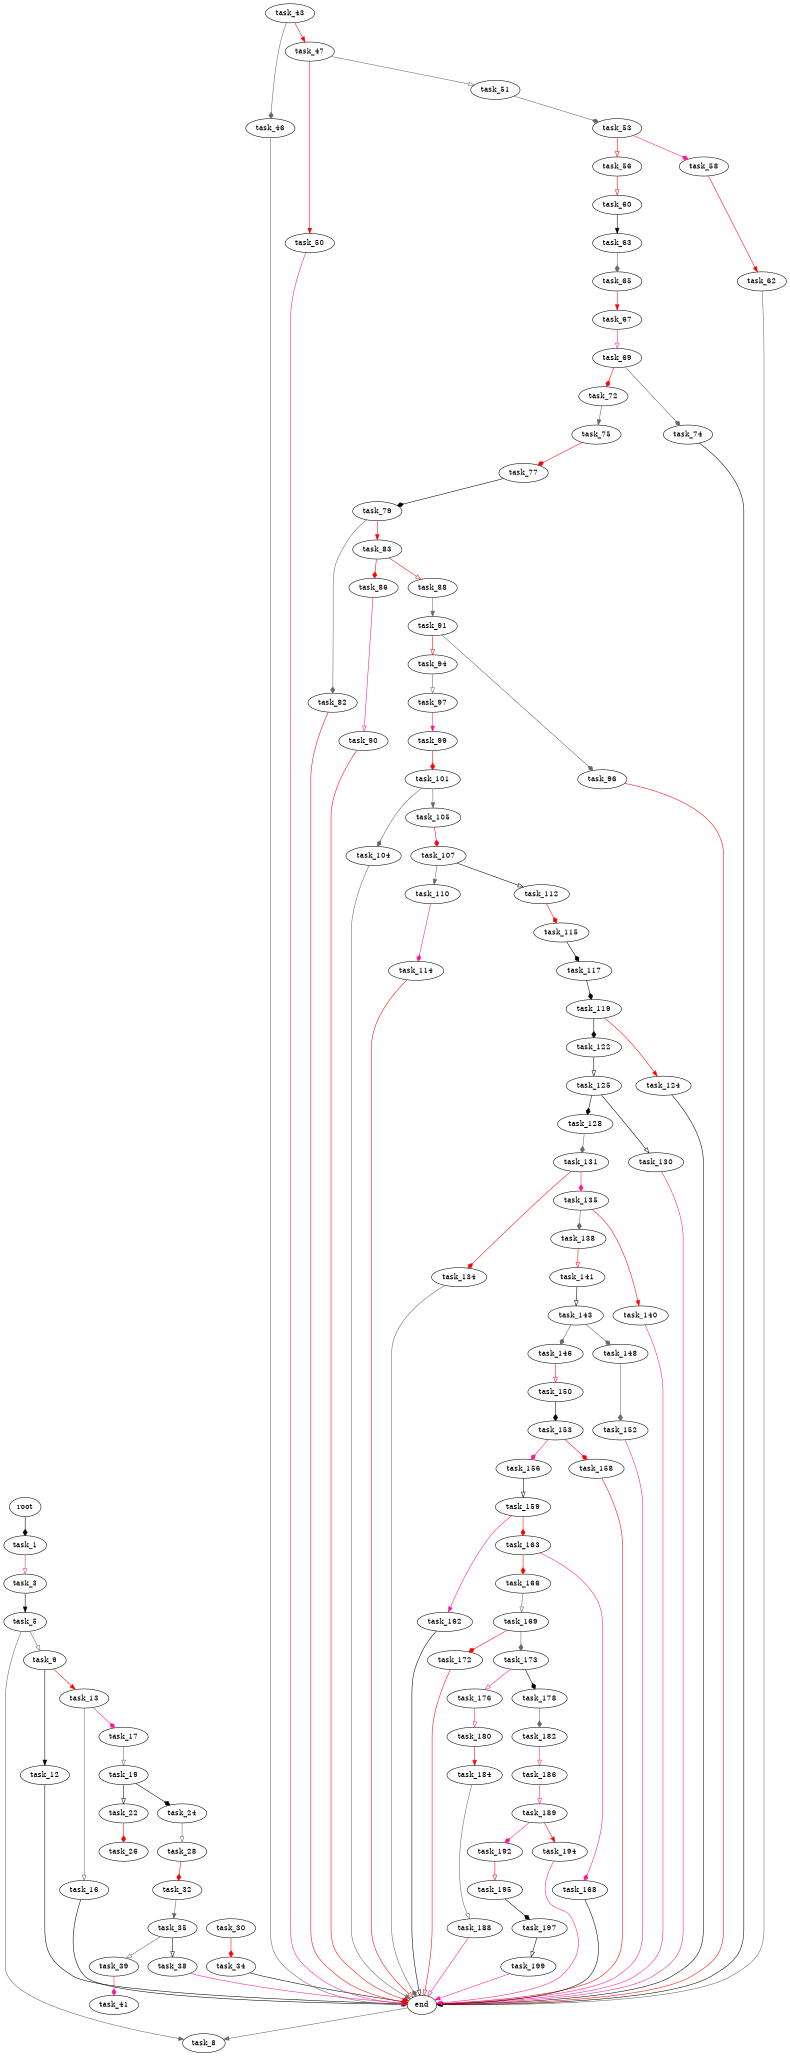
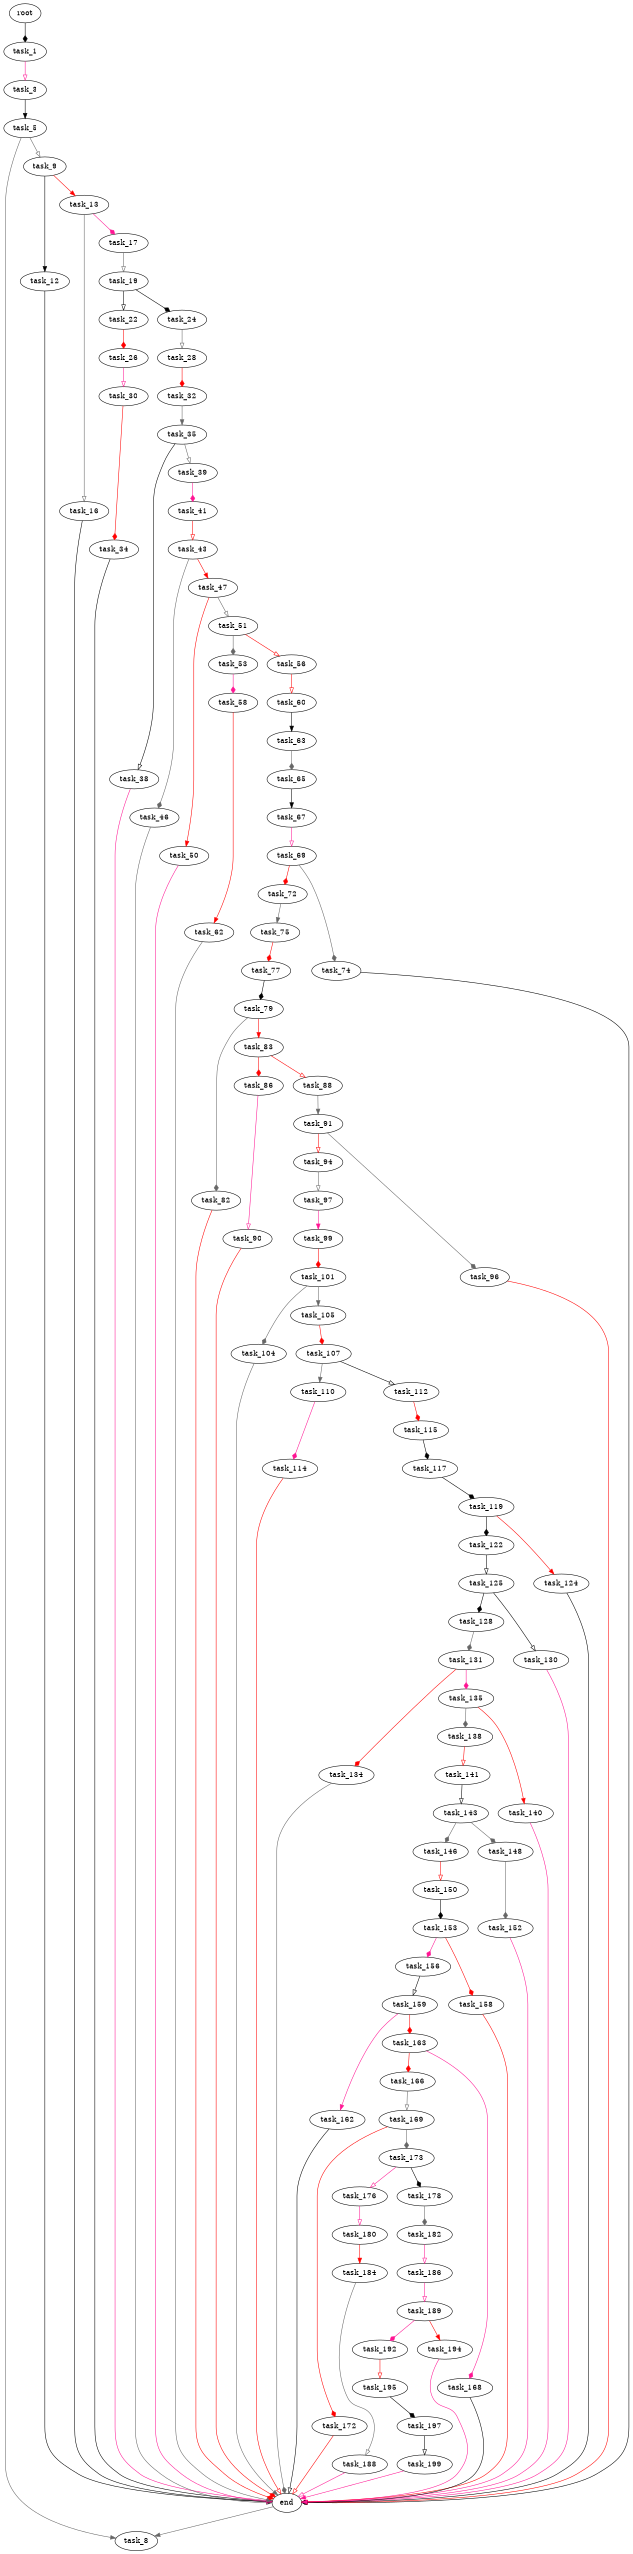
edge "task_53" -> "task_56": now "task_51" -> "task_56"
edge "task_65" -> "task_67": color red -> black
edge "task_26" -> "task_30": added
edge "task_41" -> "task_43": added
